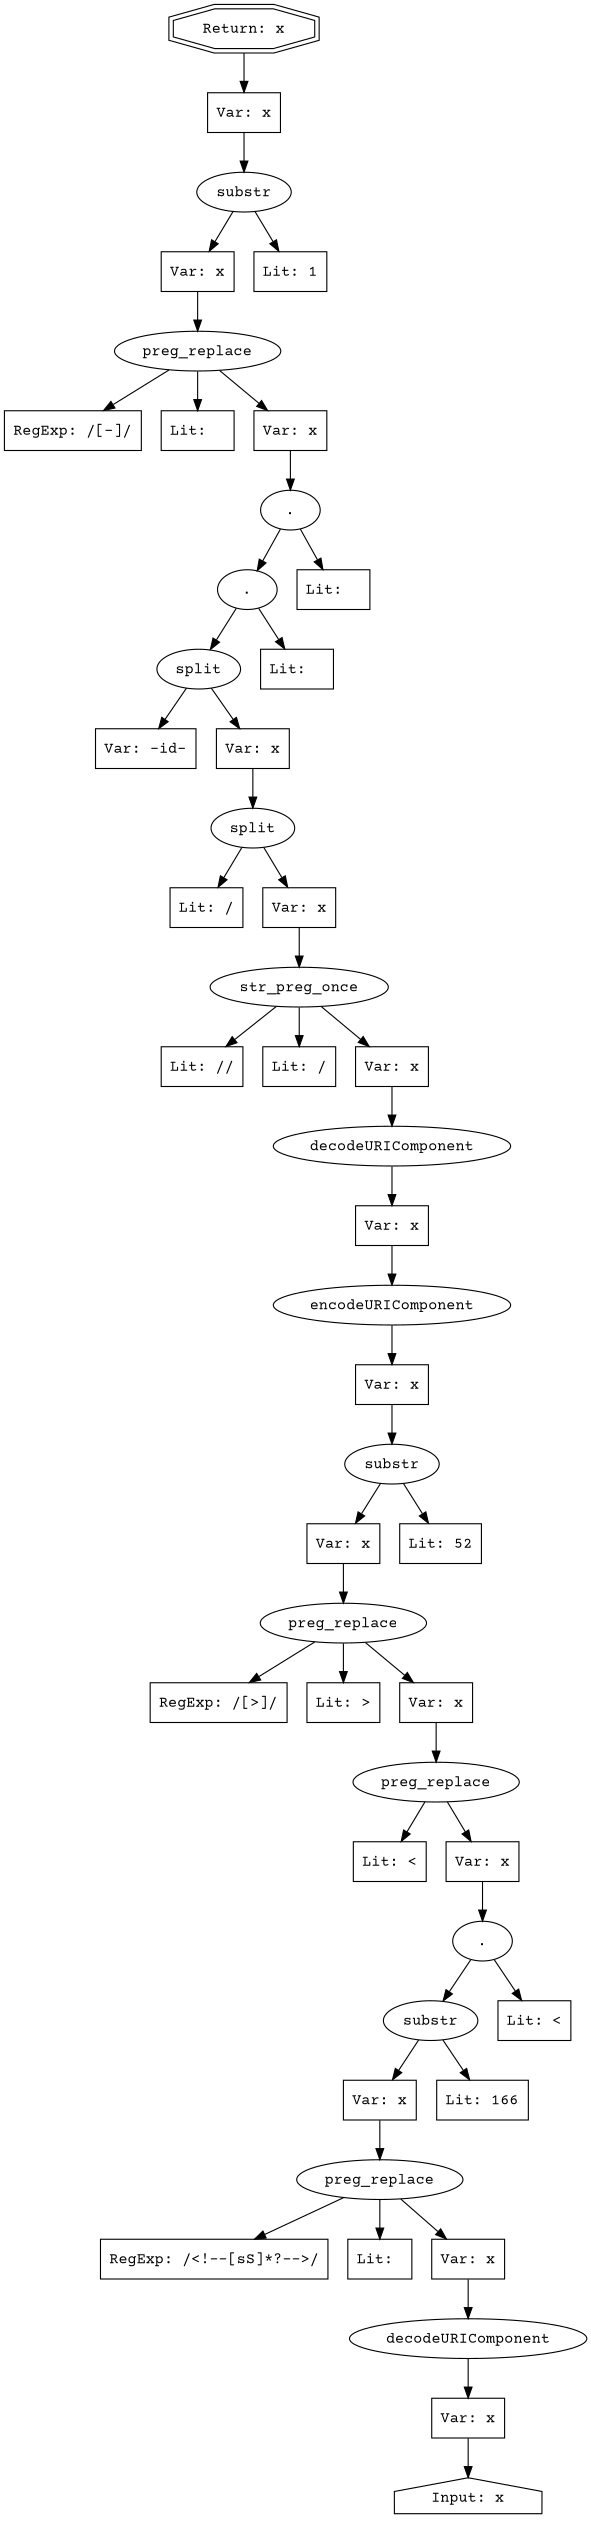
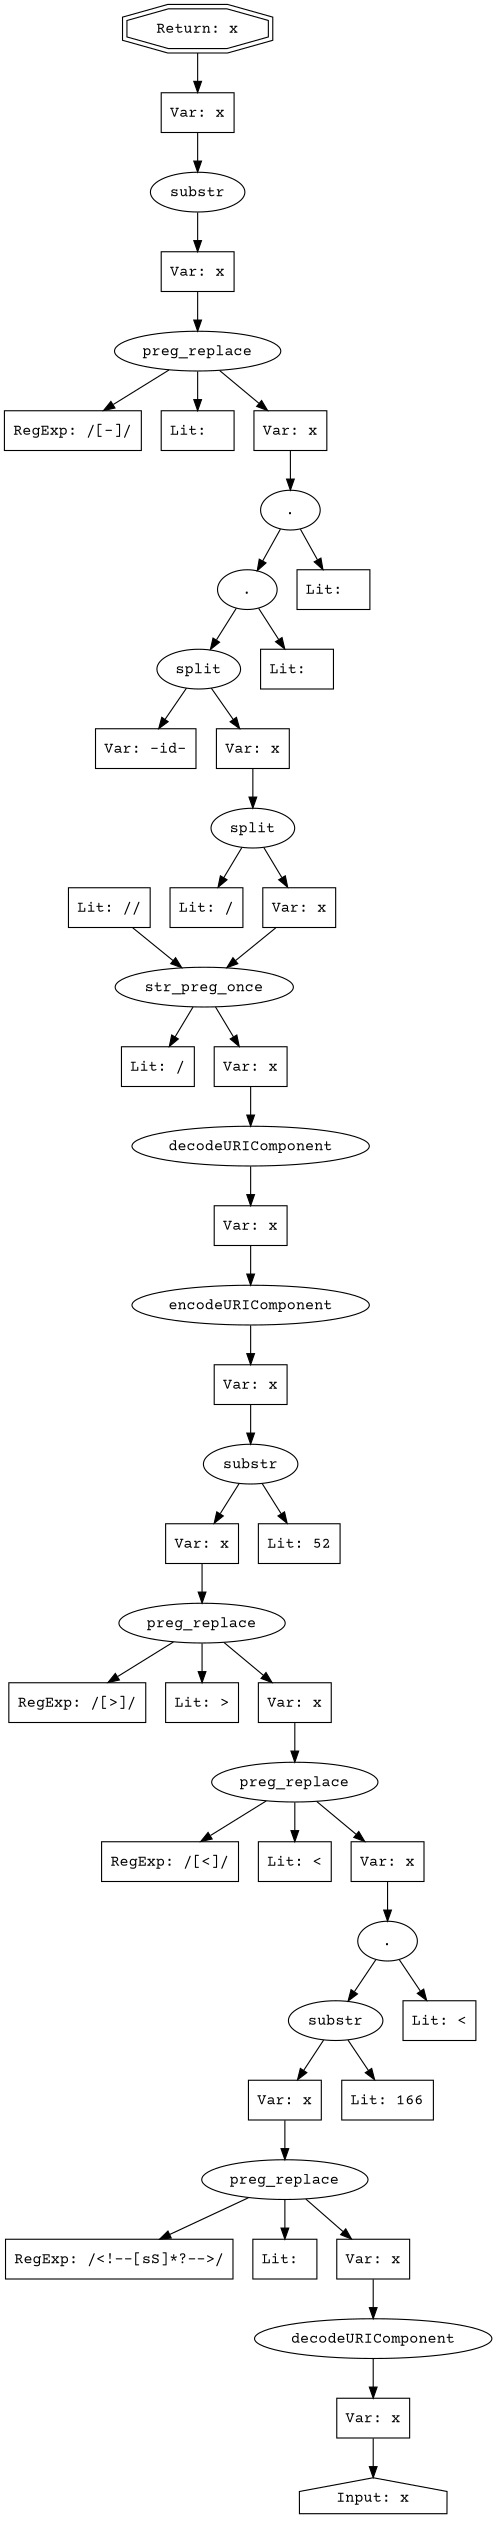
node "Lit: 1": removed
edge "str_preg_once" -> "Lit: //": reversed
node "RegExp: /[<]/": added
